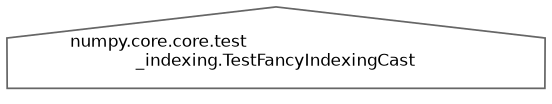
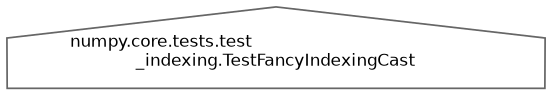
node "numpy.core.core.test _indexing.TestFancyIndexingCast": label "numpy.core.core.test _indexing.TestFancyIndexingCast" -> "numpy.core.tests.test _indexing.TestFancyIndexingCast"
